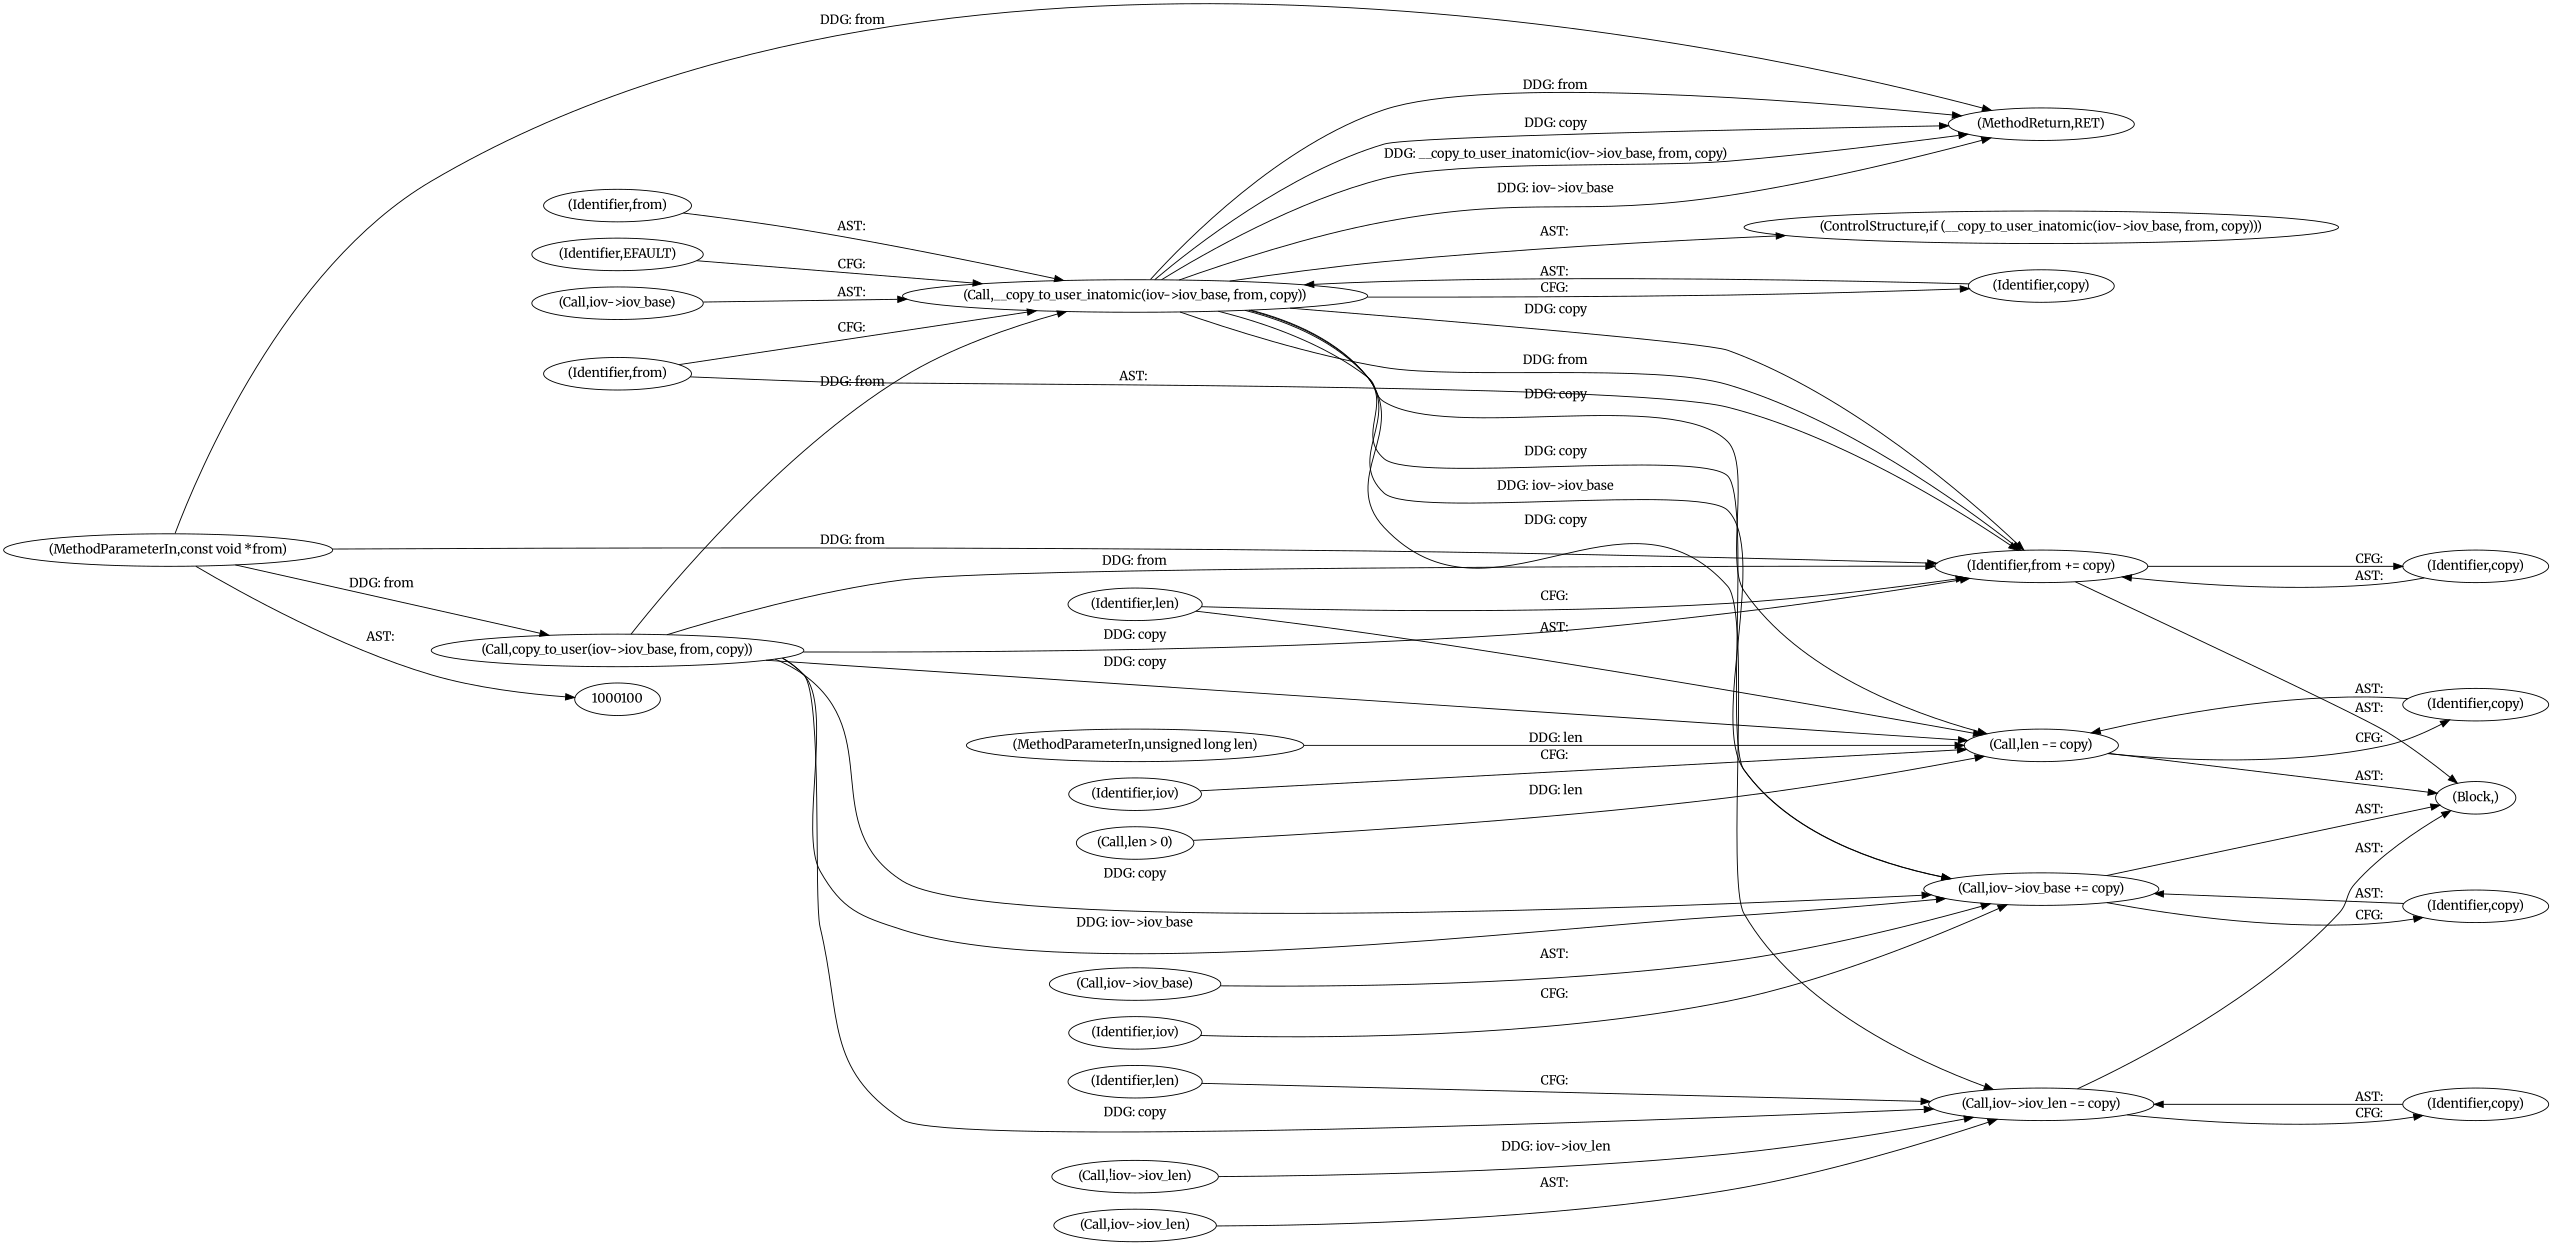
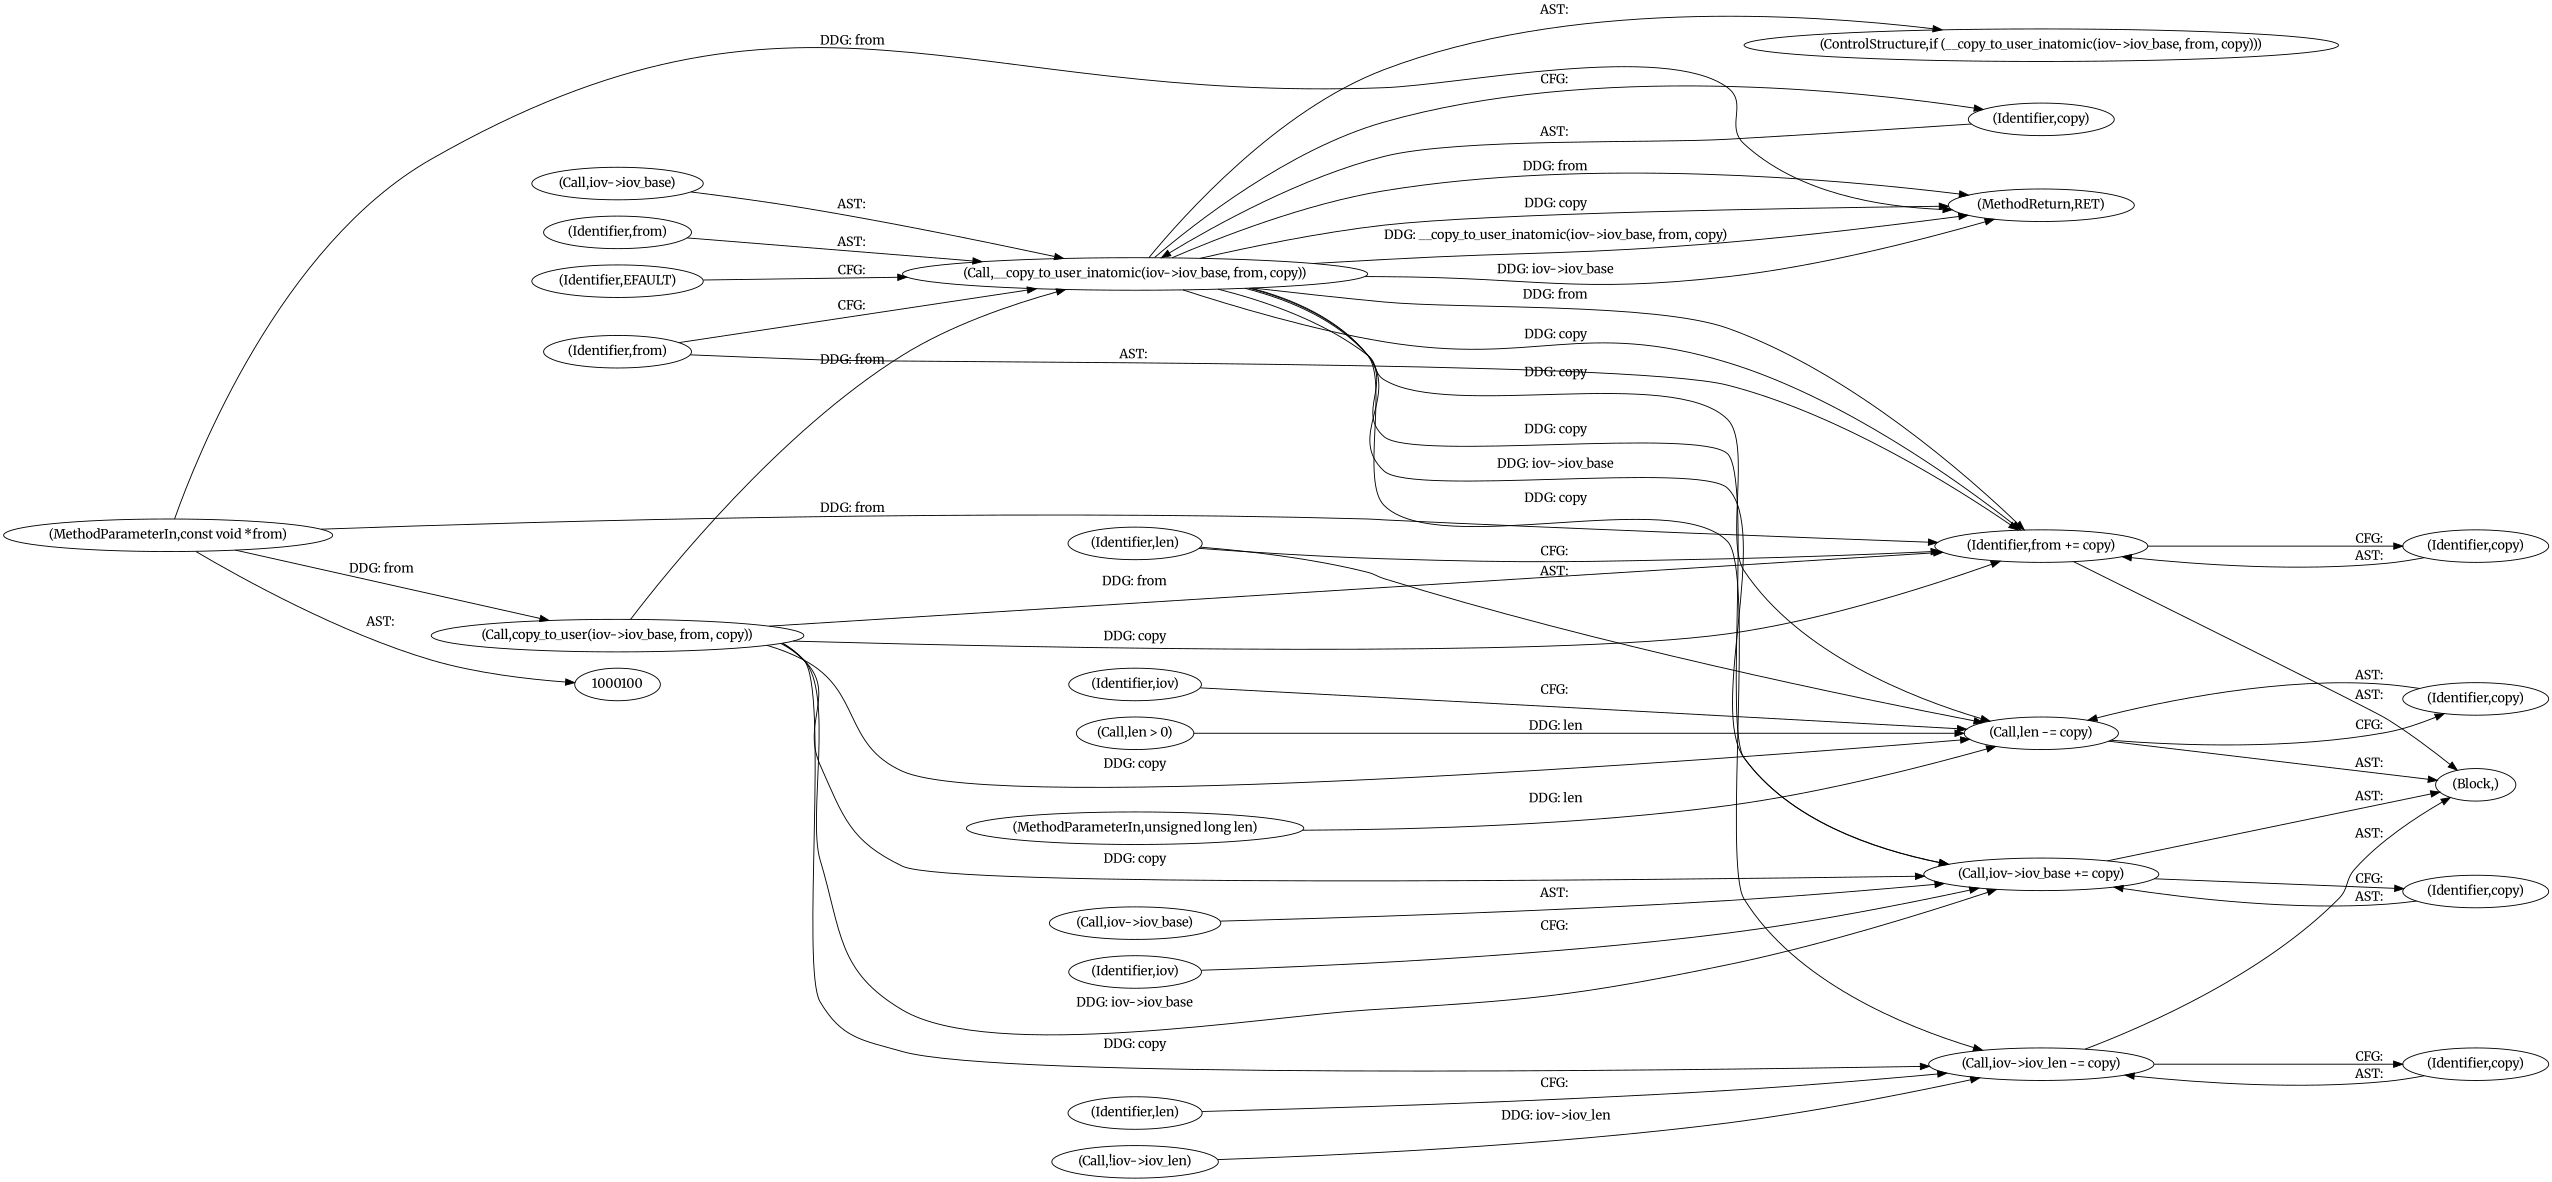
node "(Call,iov->iov_len)": removed
